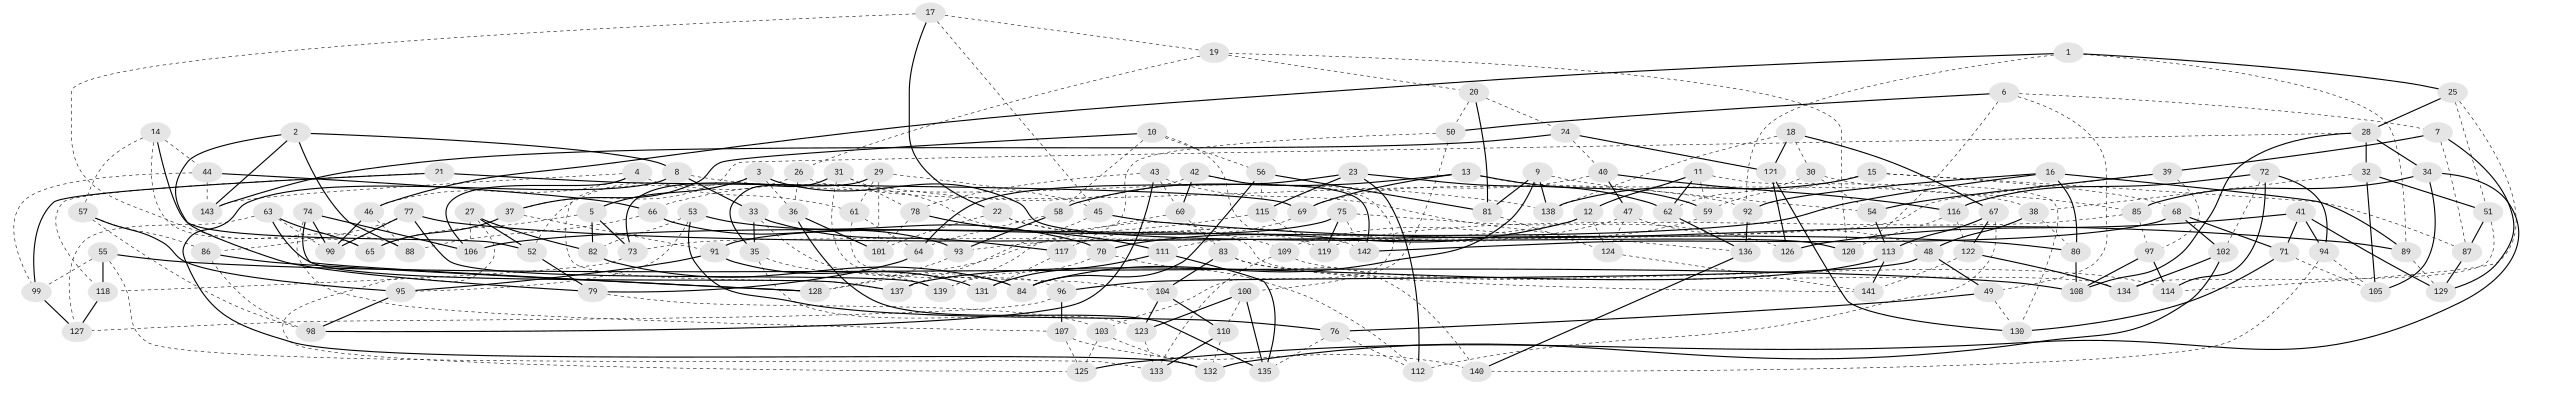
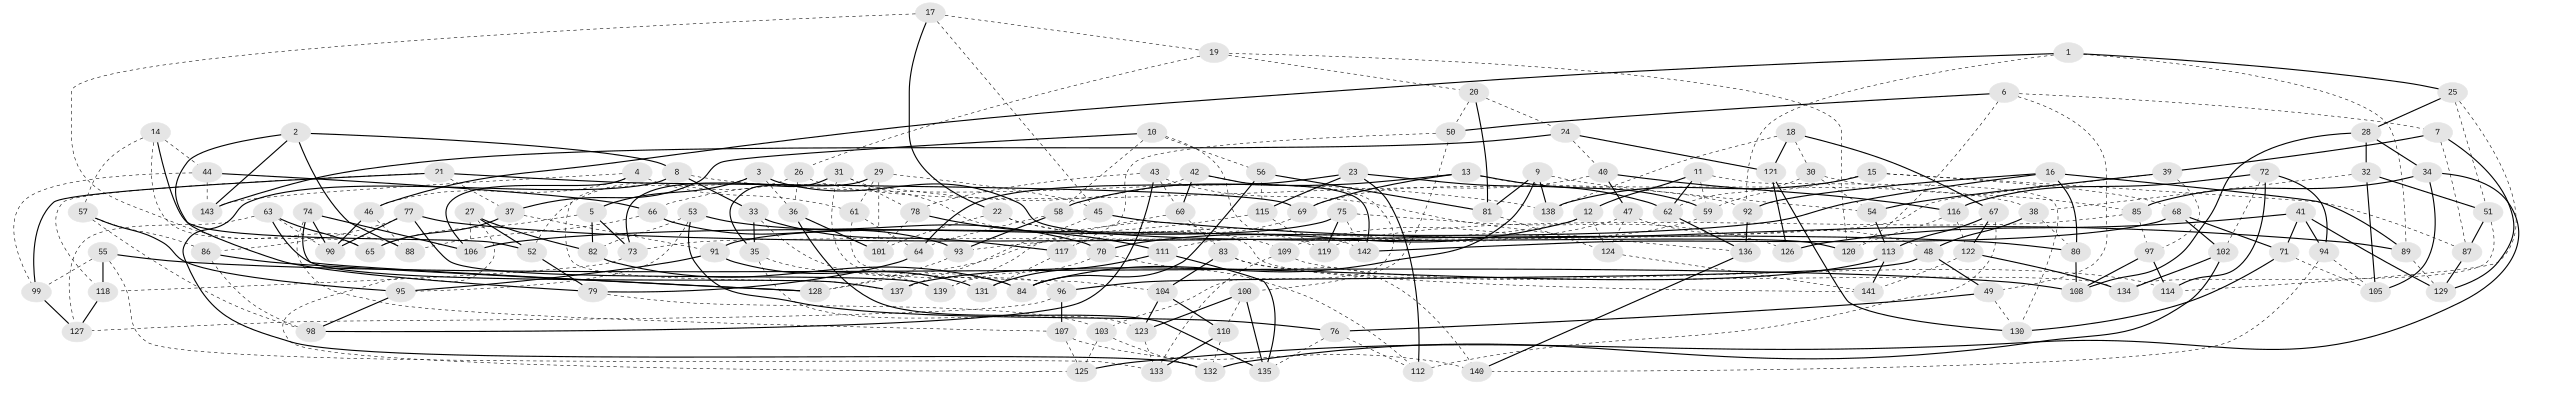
edge "28" -- "37": now "21" -- "37"
